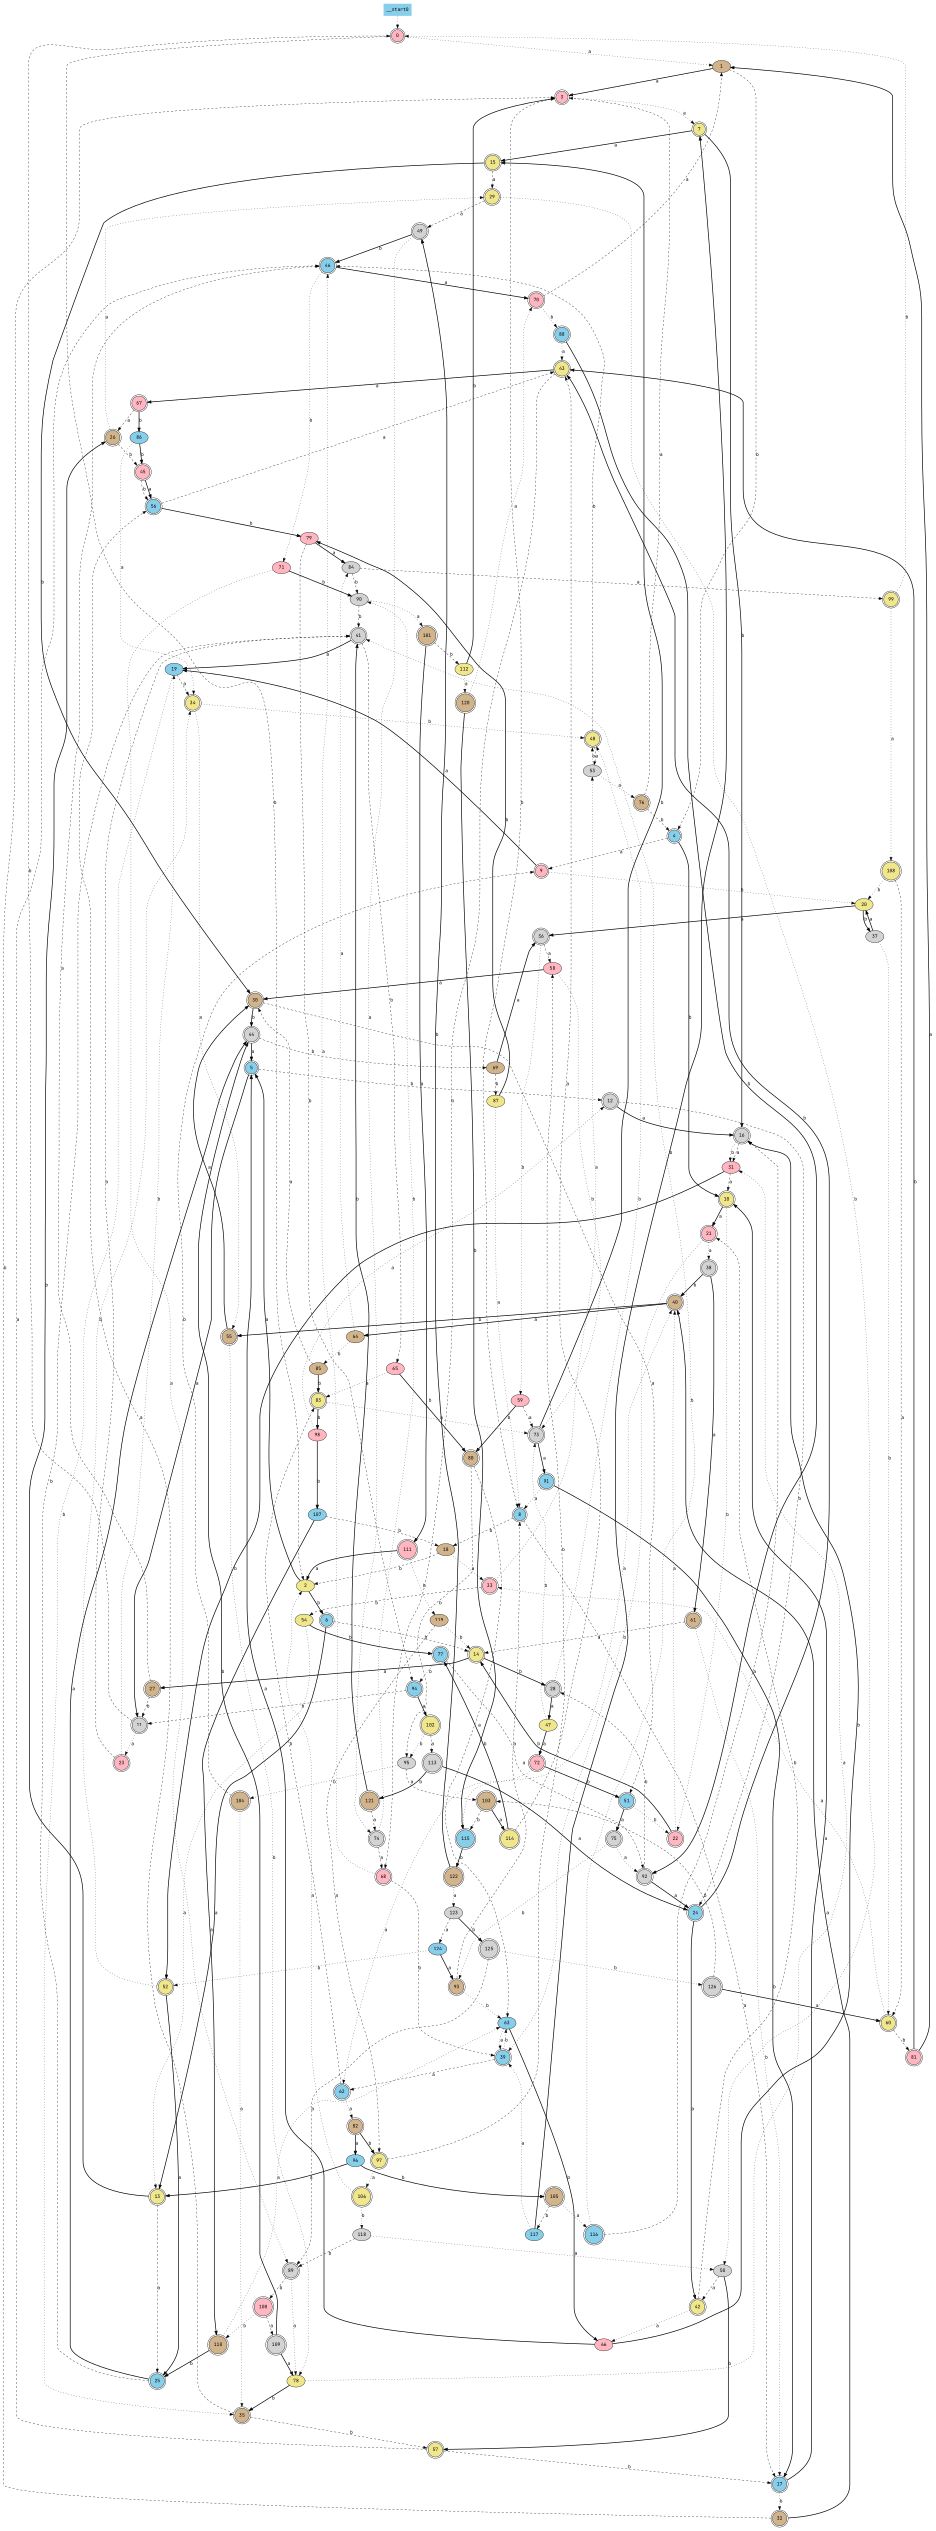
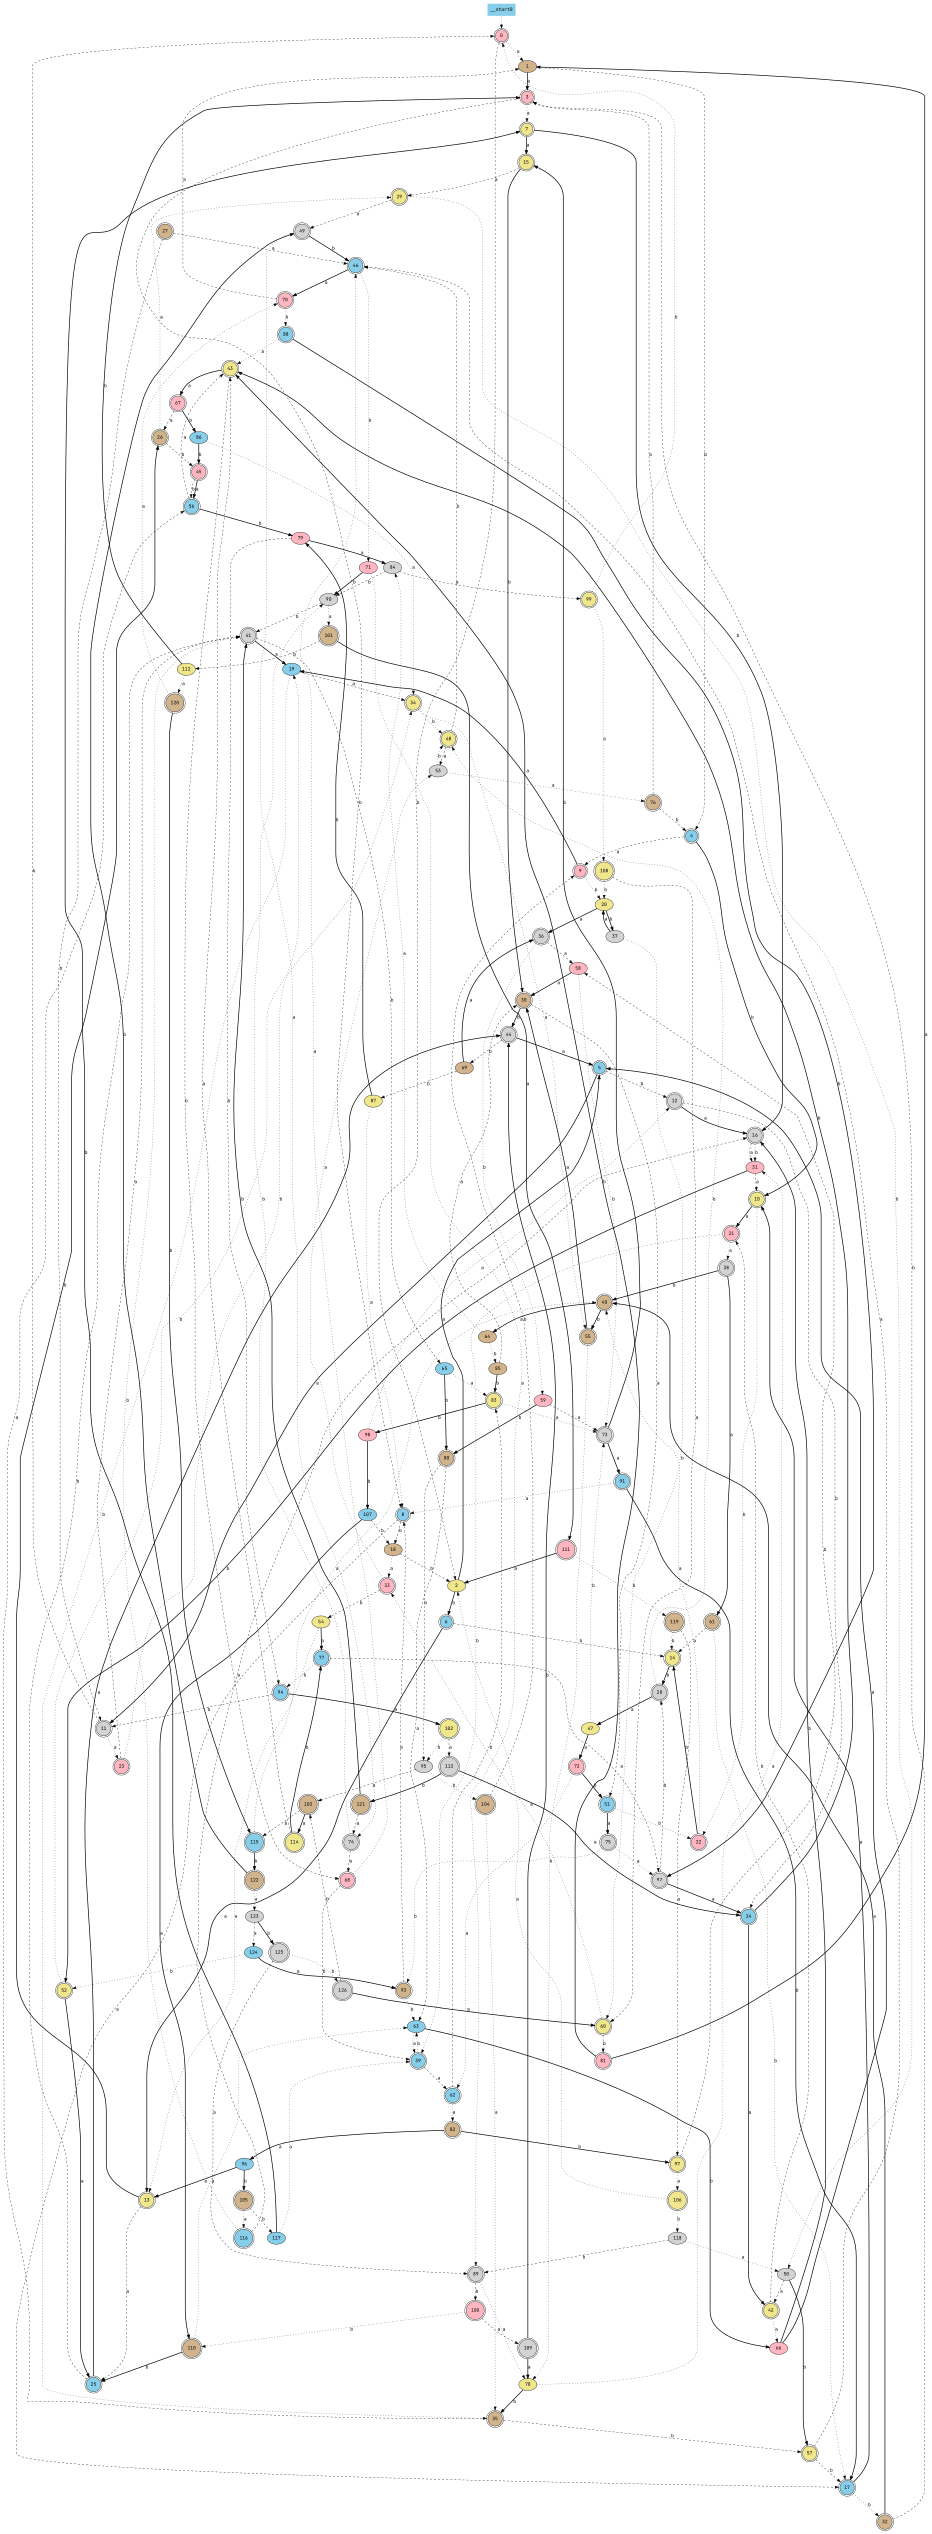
node "65": fillcolor lightpink -> skyblue
node "119": shape ellipse -> doublecircle
edge "14" -> "27": removed, label "a"
